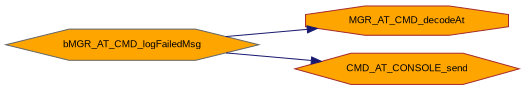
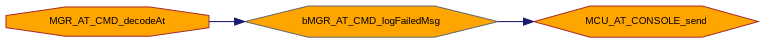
edge "bMGR_AT_CMD_logFailedMsg" -> "MGR_AT_CMD_decodeAt": reversed
node "CMD_AT_CONSOLE_send": label "CMD_AT_CONSOLE_send" -> "MCU_AT_CONSOLE_send"
